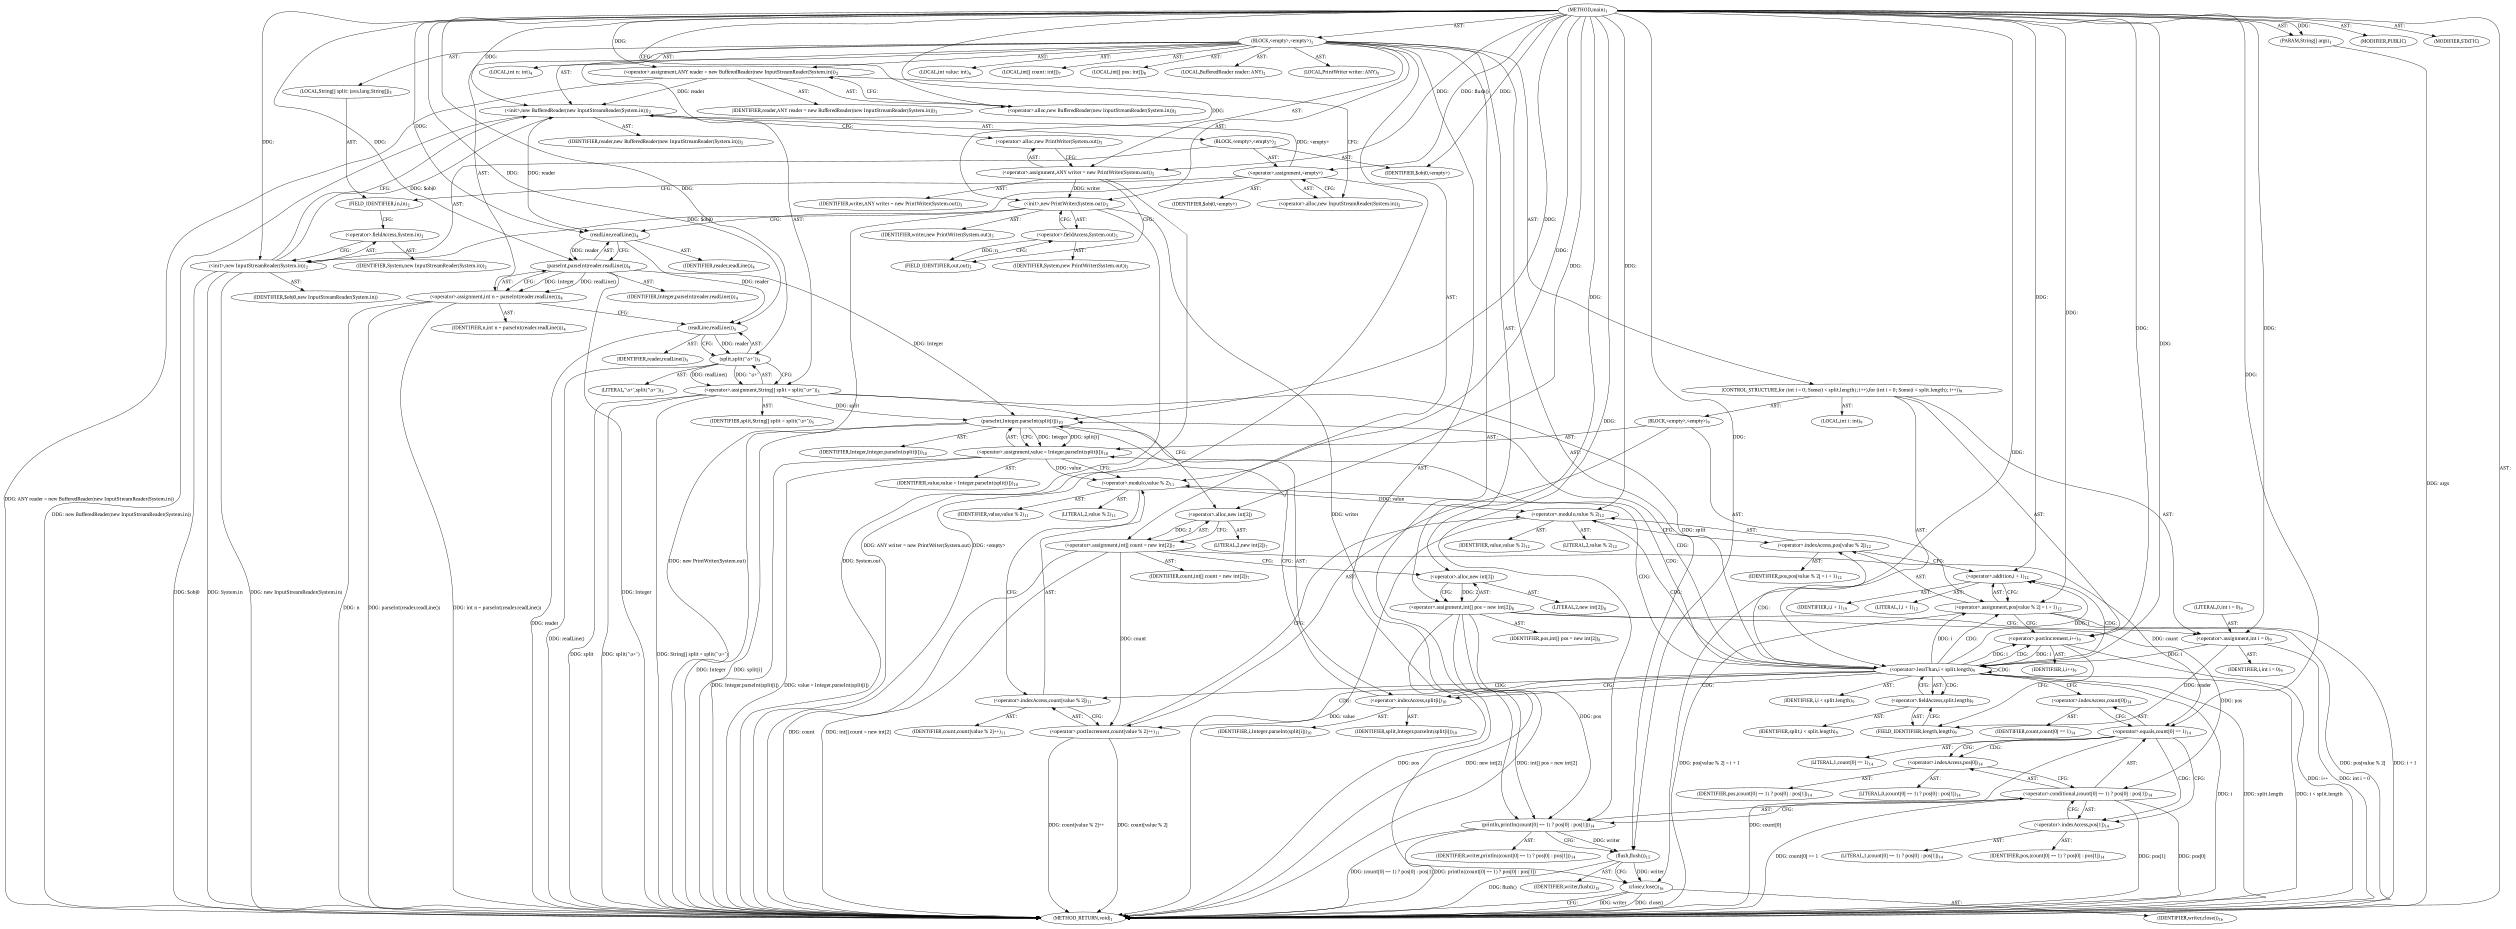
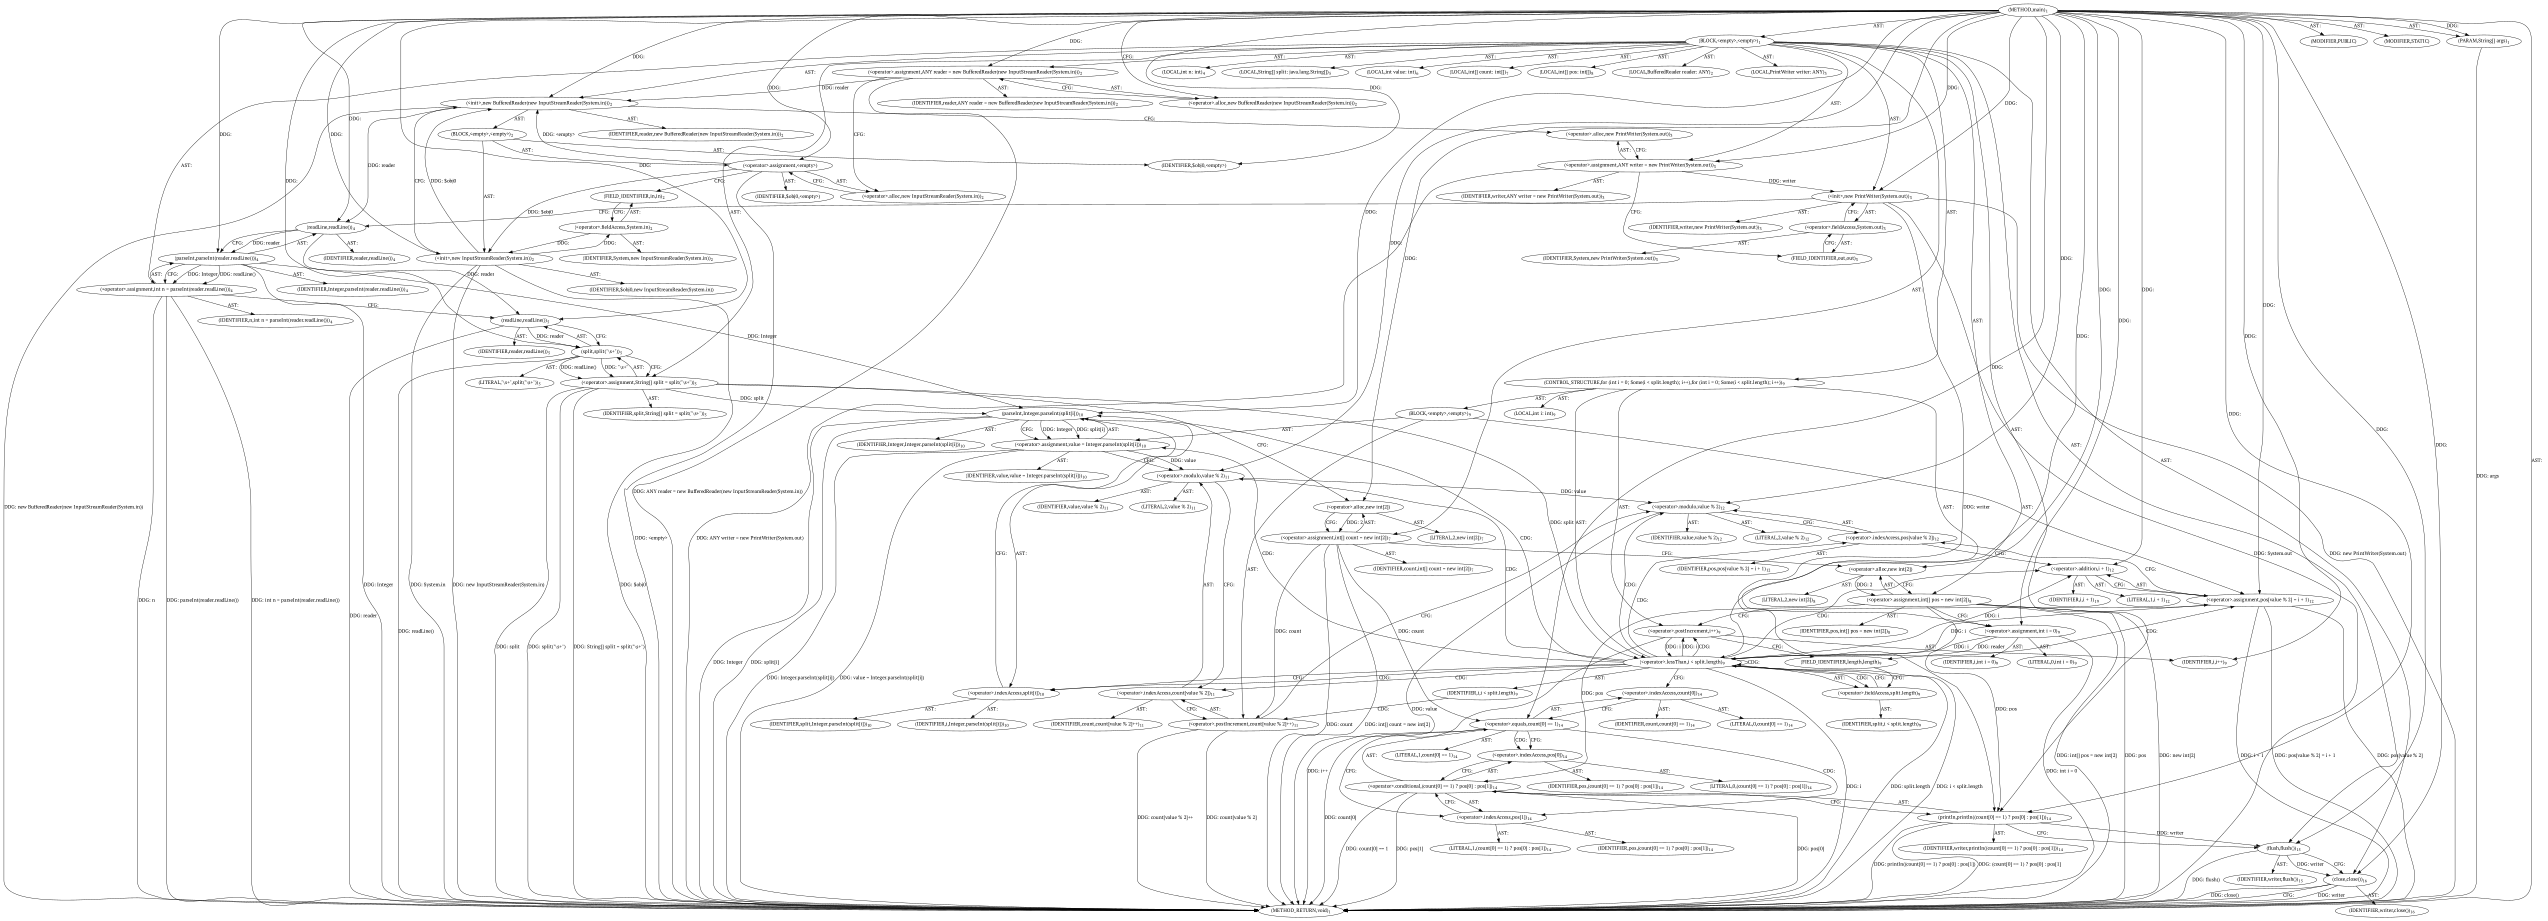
edge "(METHOD,main)" -> "(<operator>.postIncrement,i++)": now "(METHOD,main)" -> "(IDENTIFIER,i,i++)"
edge "(METHOD,main)" -> "(<operator>.assignment,<empty>)": label "DDG: flush()" -> "DDG: "
edge "(LOCAL,String[] split: java.lang.String[])" -> "(FIELD_IDENTIFIER,in,in)": now "(<operator>.fieldAccess,System.in)" -> "(FIELD_IDENTIFIER,in,in)"
edge "(<operator>.fieldAccess,System.in)" -> "(<init>,new InputStreamReader(System.in))": label "CFG: " -> "DDG: "
edge "(<init>,new InputStreamReader(System.in))" -> "(<operator>.fieldAccess,System.in)": label "AST: " -> "DDG: "
edge "(<operator>.fieldAccess,System.out)" -> "(FIELD_IDENTIFIER,out,out)": label "DDG: n" -> "AST: "
edge "(<operator>.assignment,pos[value % 2] = i + 1)" -> "(<operator>.indexAccess,pos[value % 2])": label "AST: " -> "CFG: "
edge "(LITERAL,0,int i = 0)" -> "(<operator>.assignment,int i = 0)": reversed
edge "(<operator>.lessThan,i < split.length)" -> "(<operator>.postIncrement,count[value % 2]++)": now "(IDENTIFIER,i,i < split.length)" -> "(<operator>.postIncrement,count[value % 2]++)"
edge "(<operator>.fieldAccess,split.length)" -> "(FIELD_IDENTIFIER,length,length)": removed, label "AST:"
node "(LITERAL,0,count[0] == 1)": added
